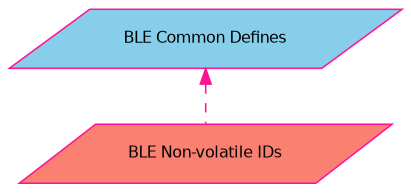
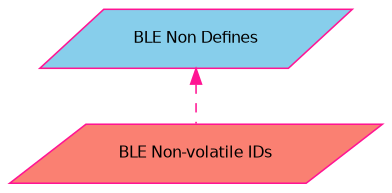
node "BLE Common Defines": label "BLE Common Defines" -> "BLE Non Defines"
